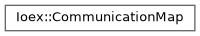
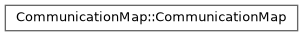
node "Ioex::CommunicationMap": label "Ioex::CommunicationMap" -> "CommunicationMap::CommunicationMap"
